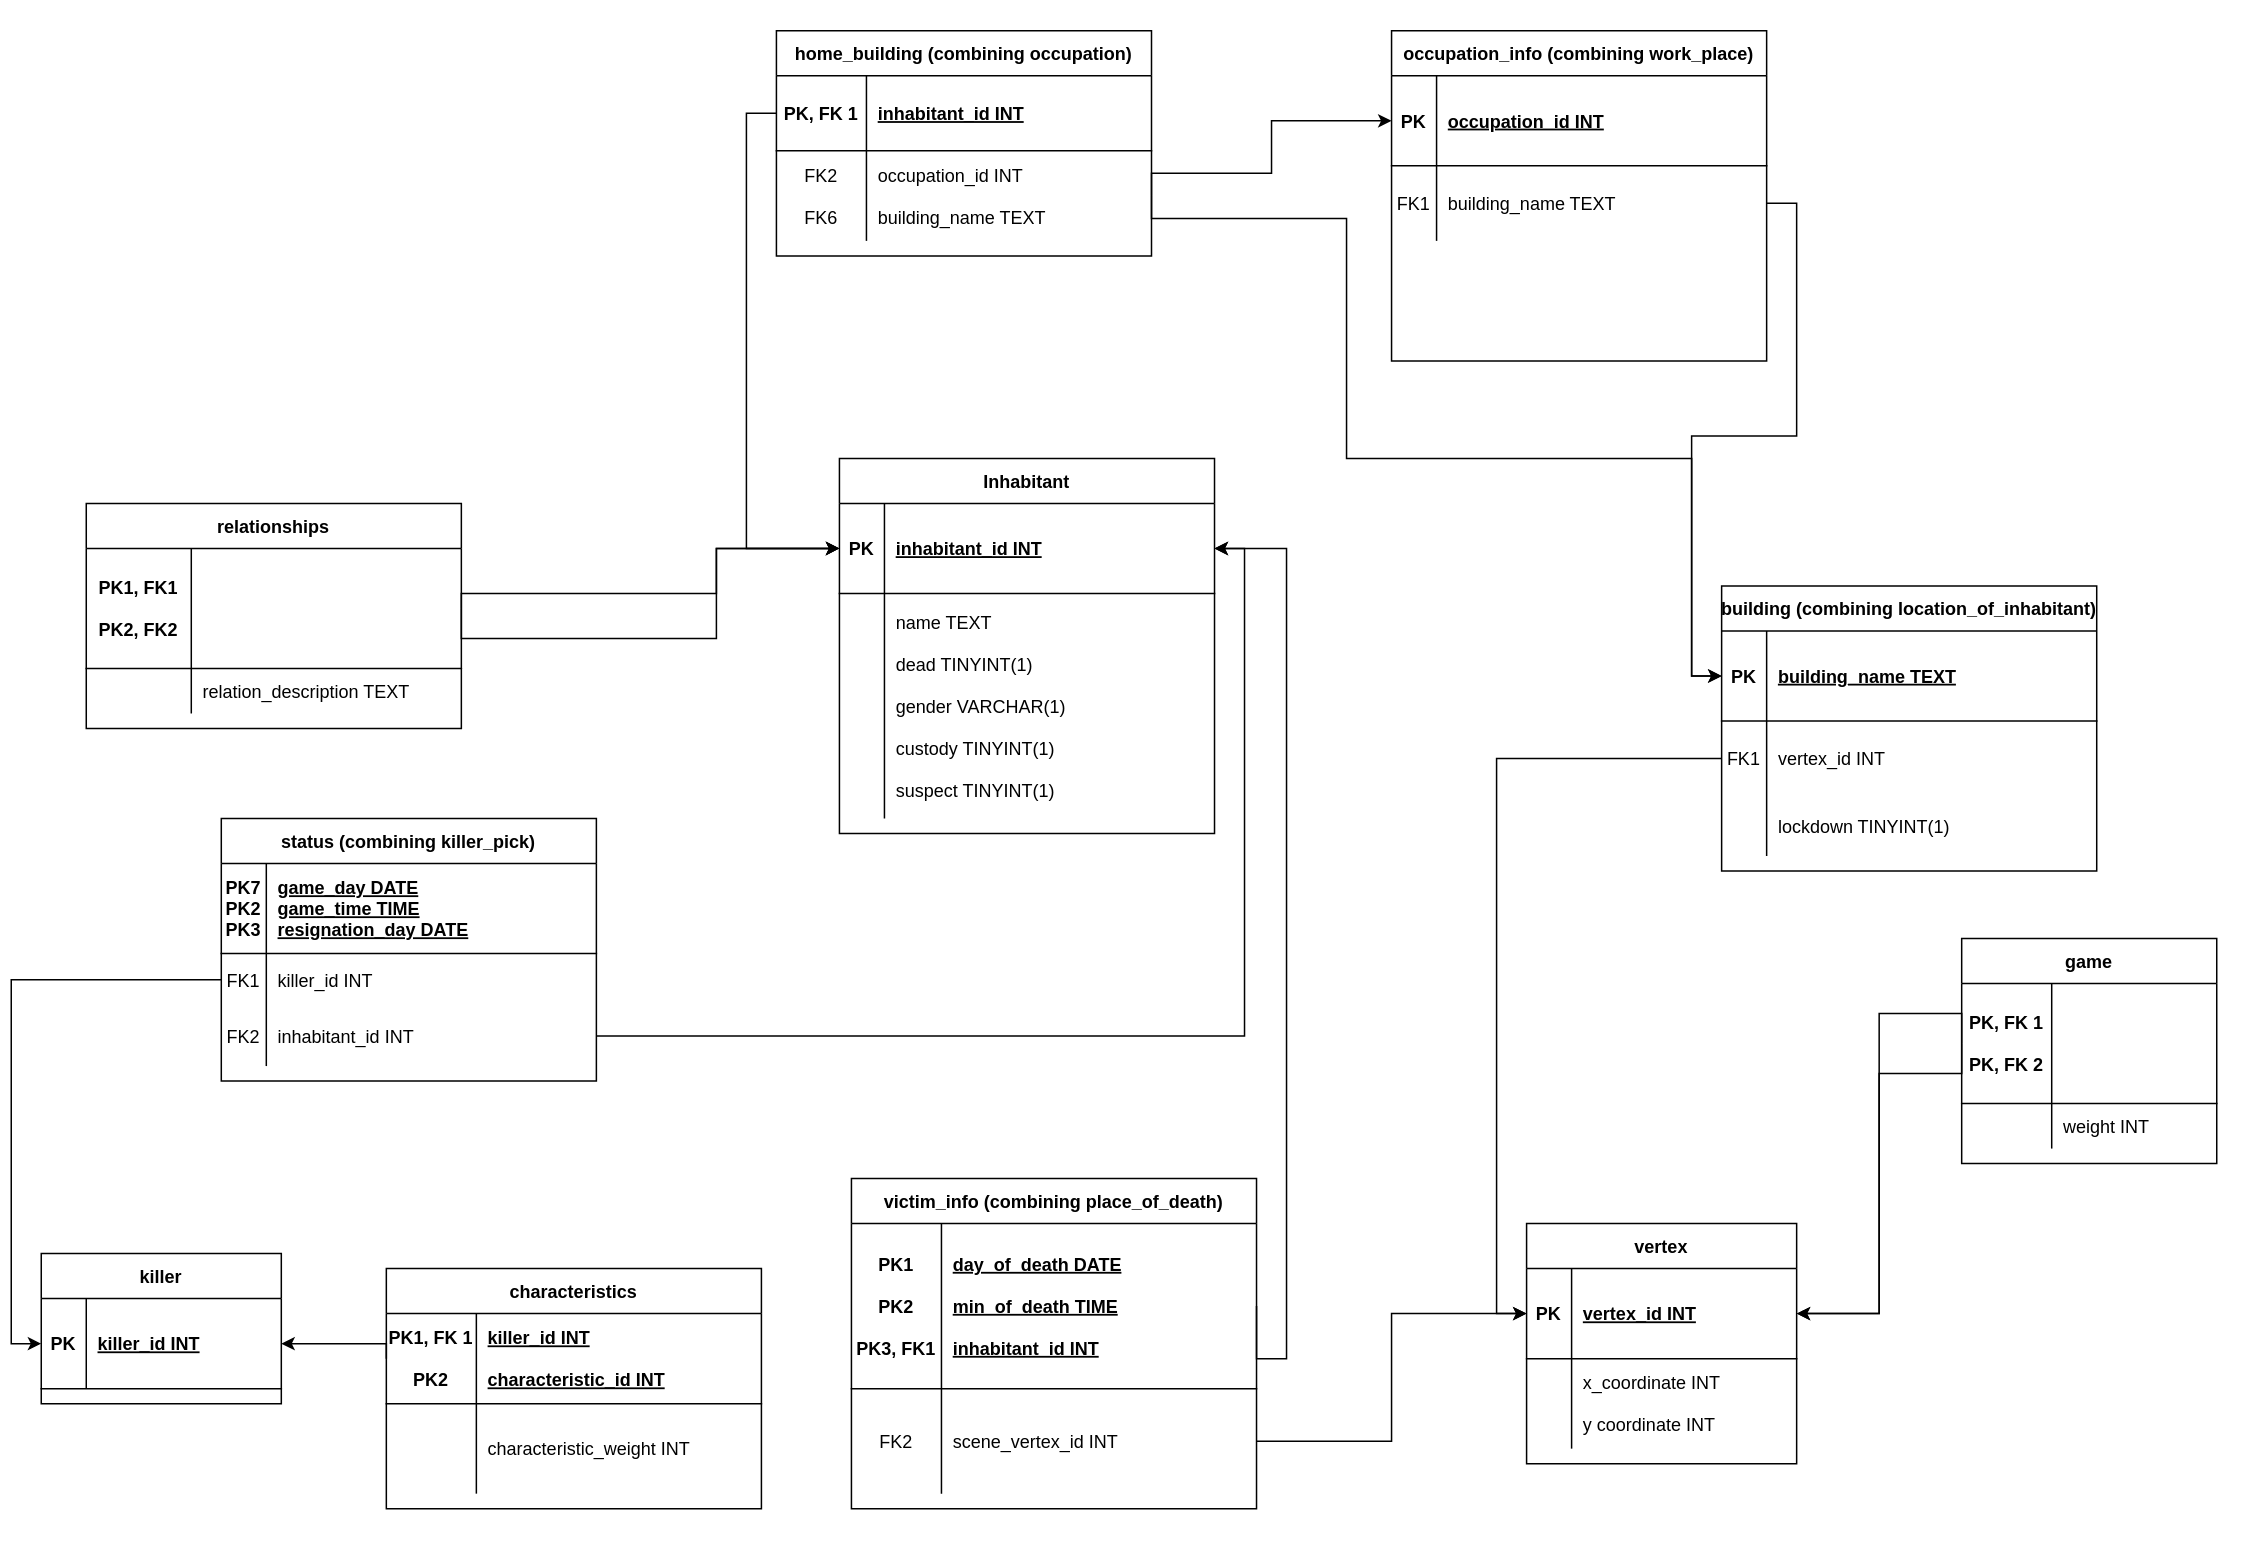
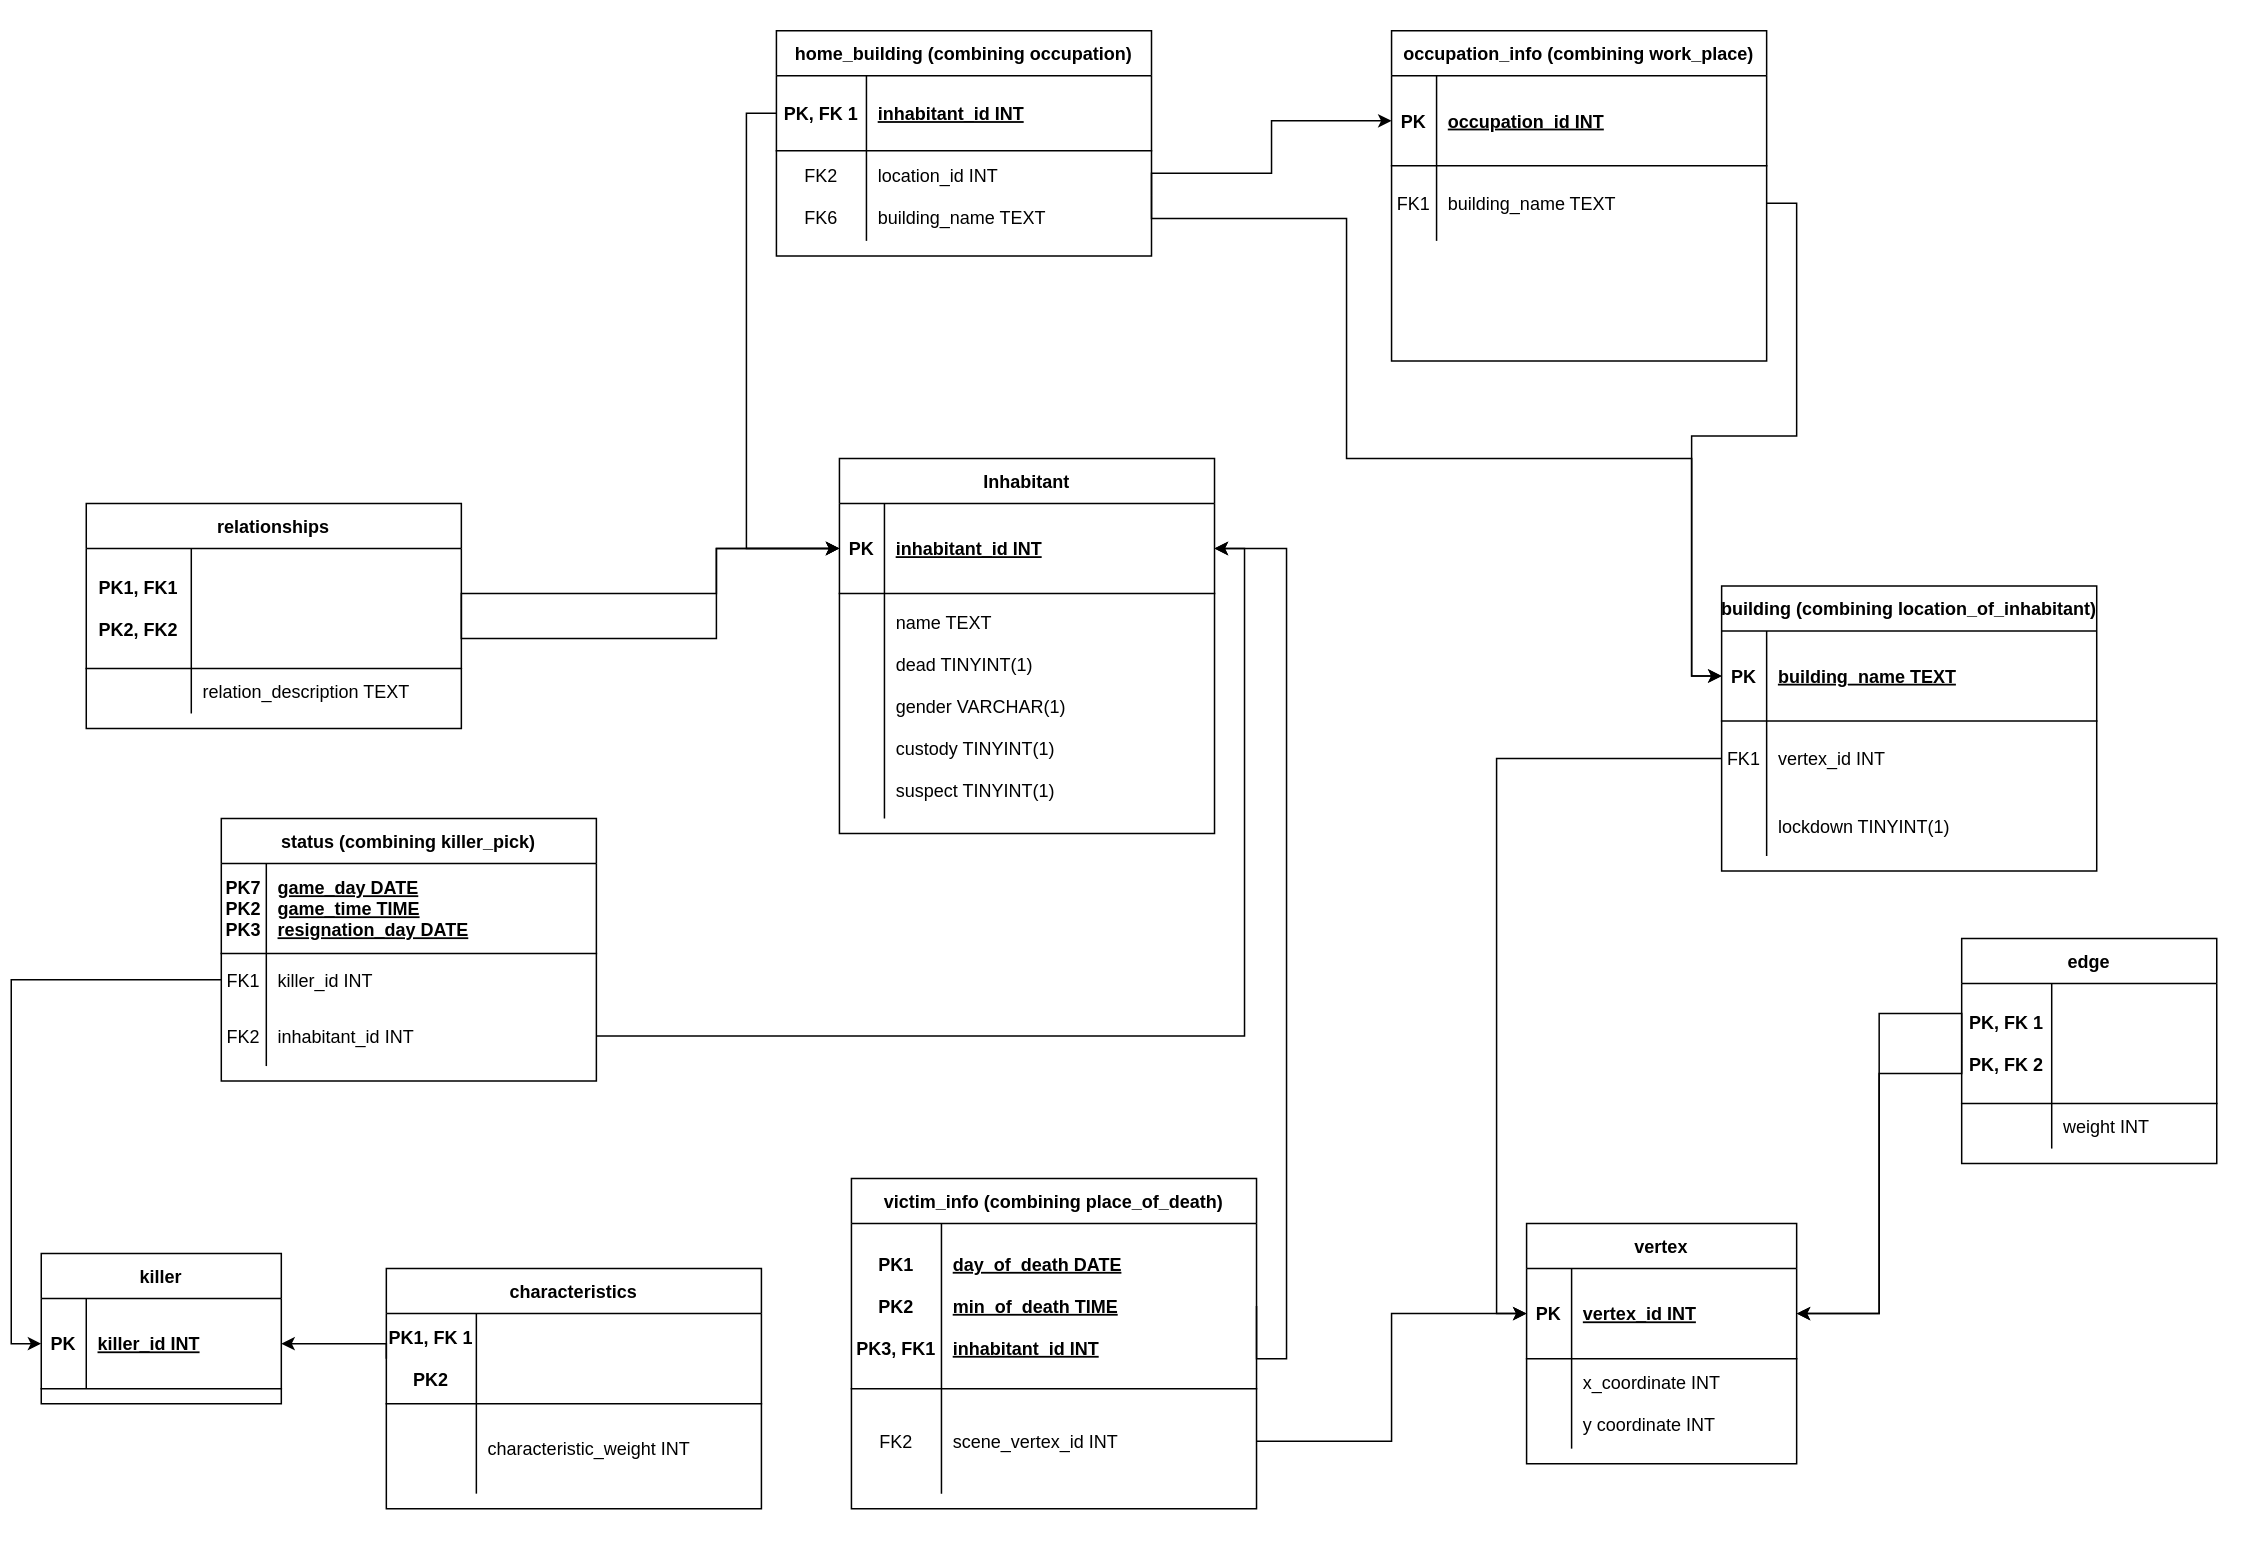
node "occupation_id INT building_name TEXT": label "occupation_id INT building_name TEXT" -> "location_id INT building_name TEXT"
node "game": label "game" -> "edge"
node "killer_id INT characteristic_id INT": removed
